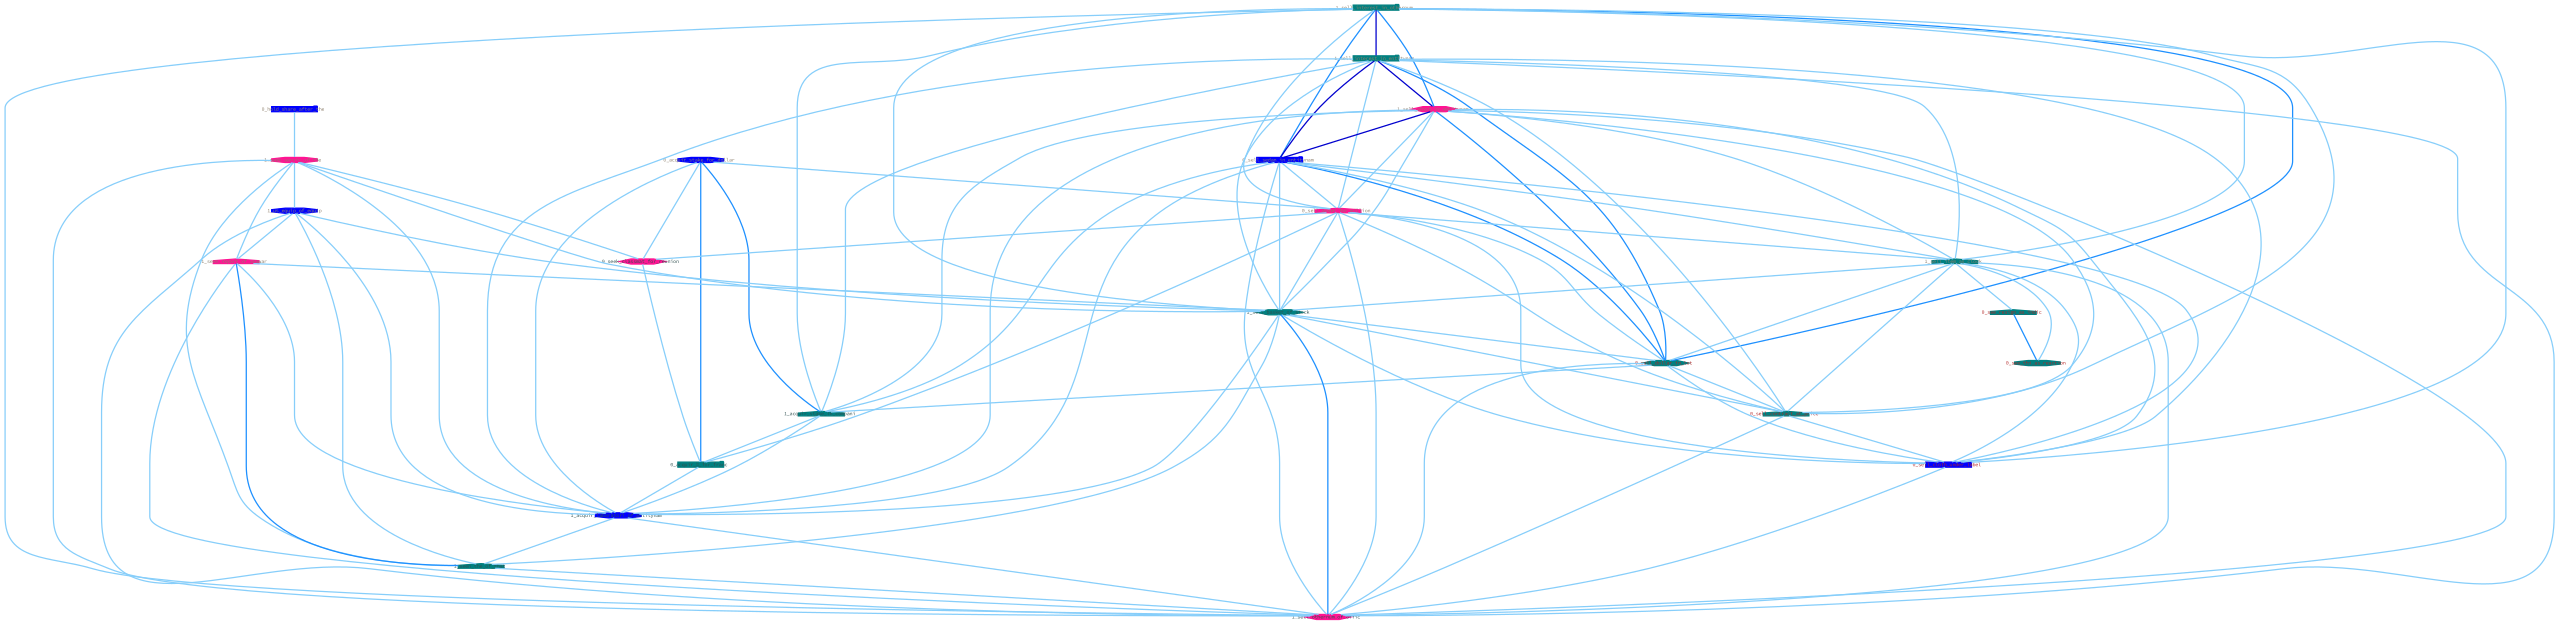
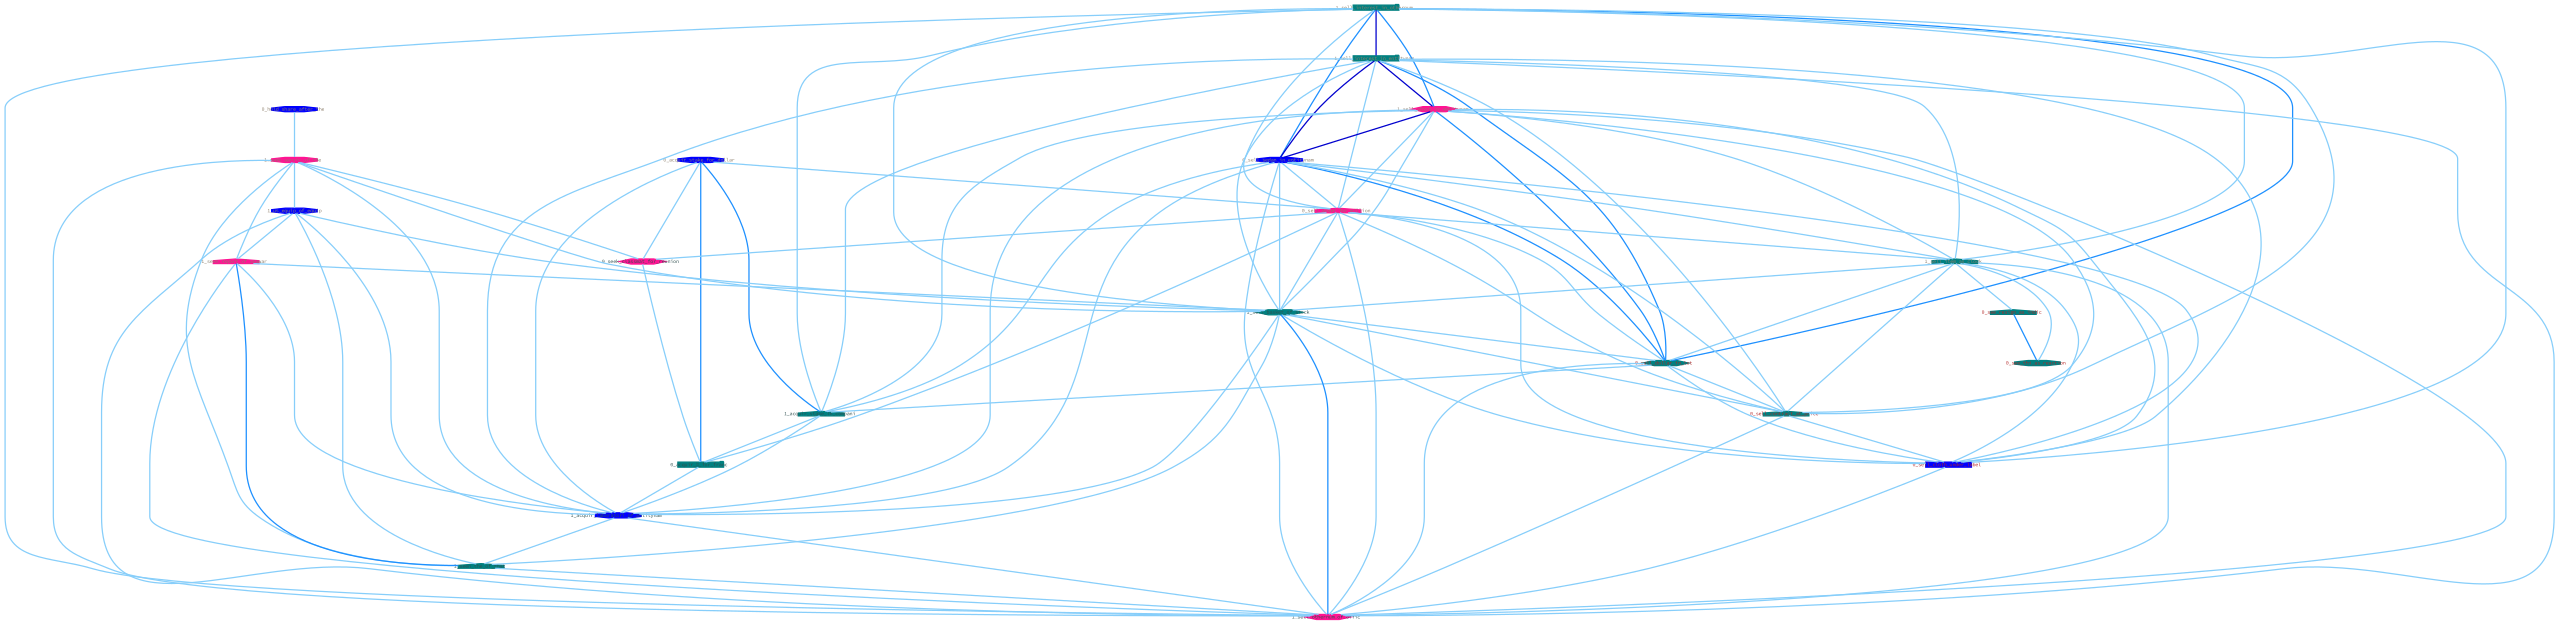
node "0_hold_share_after_the": shape folder -> octagon
node "0_sell_sedan_in_entitynam": shape folder -> octagon
